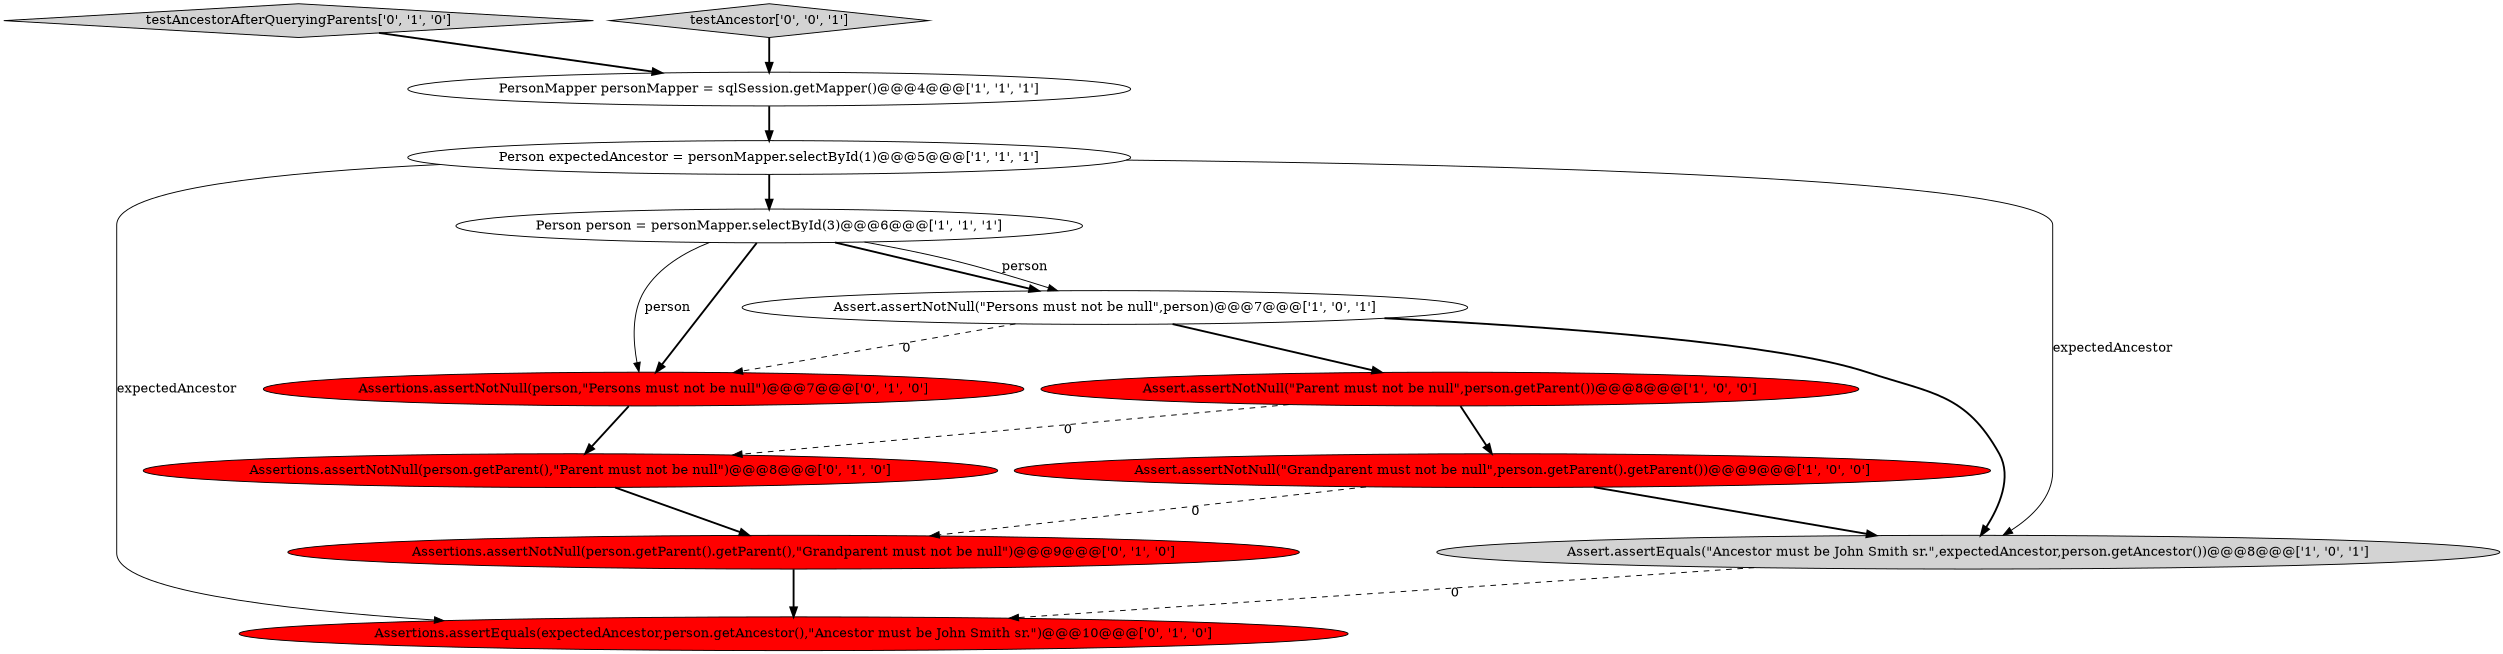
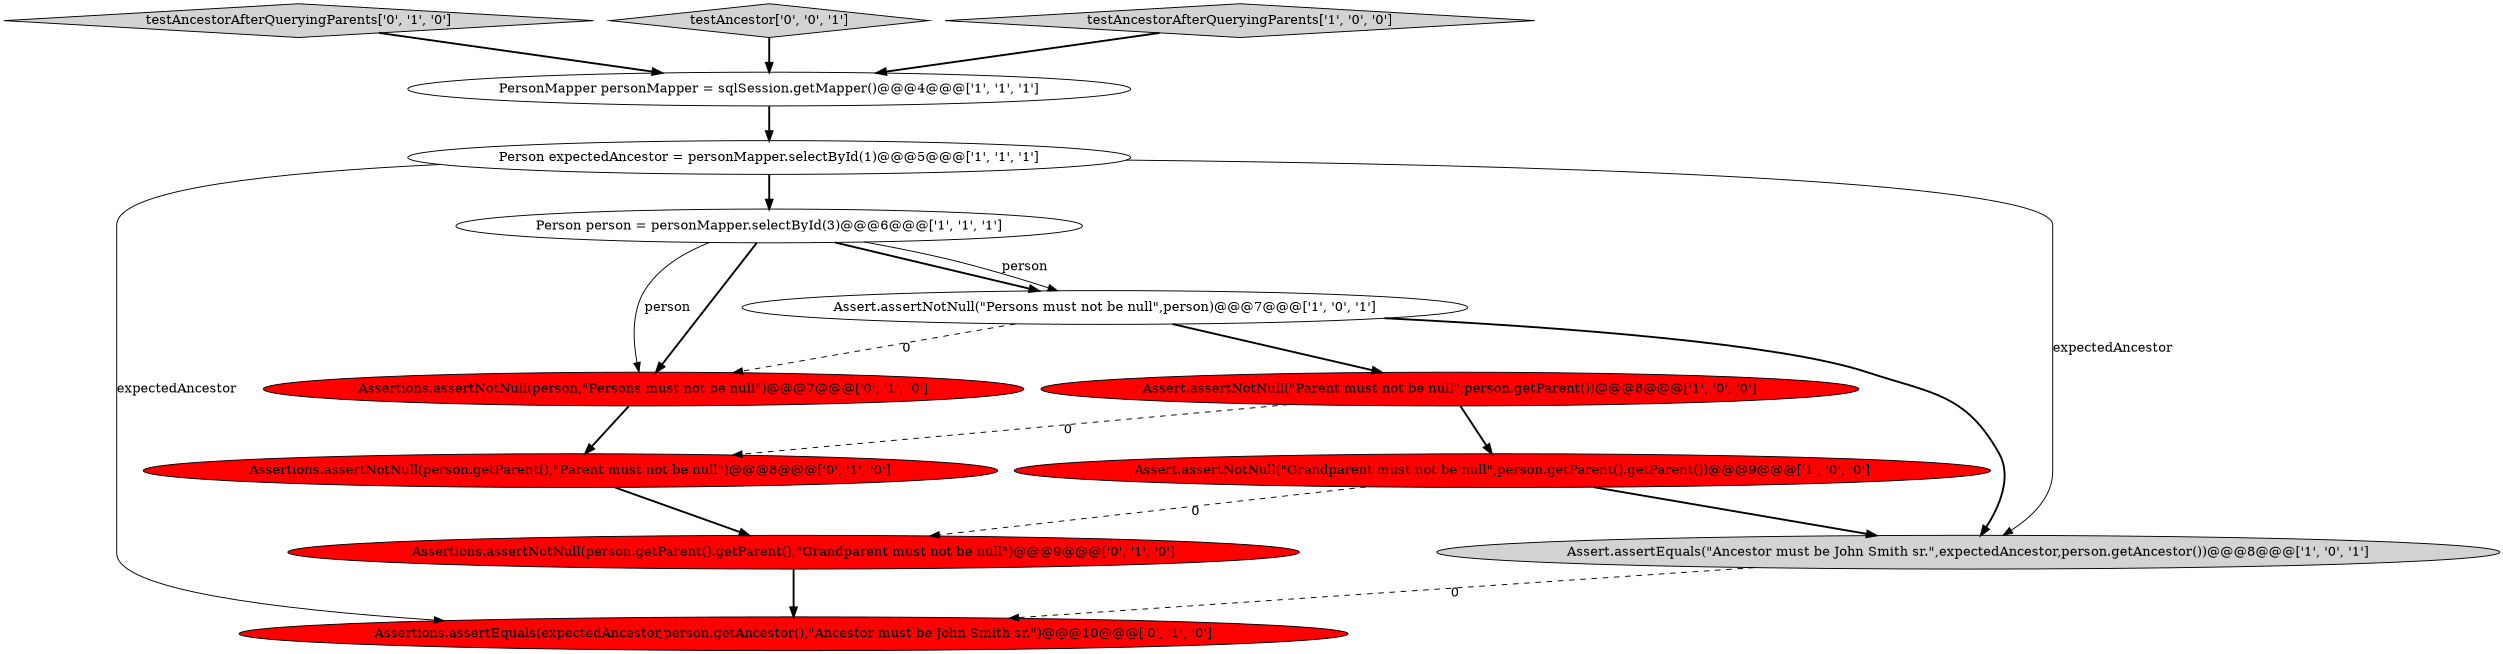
node "testAncestorAfterQueryingParents['1', '0', '0']": added
